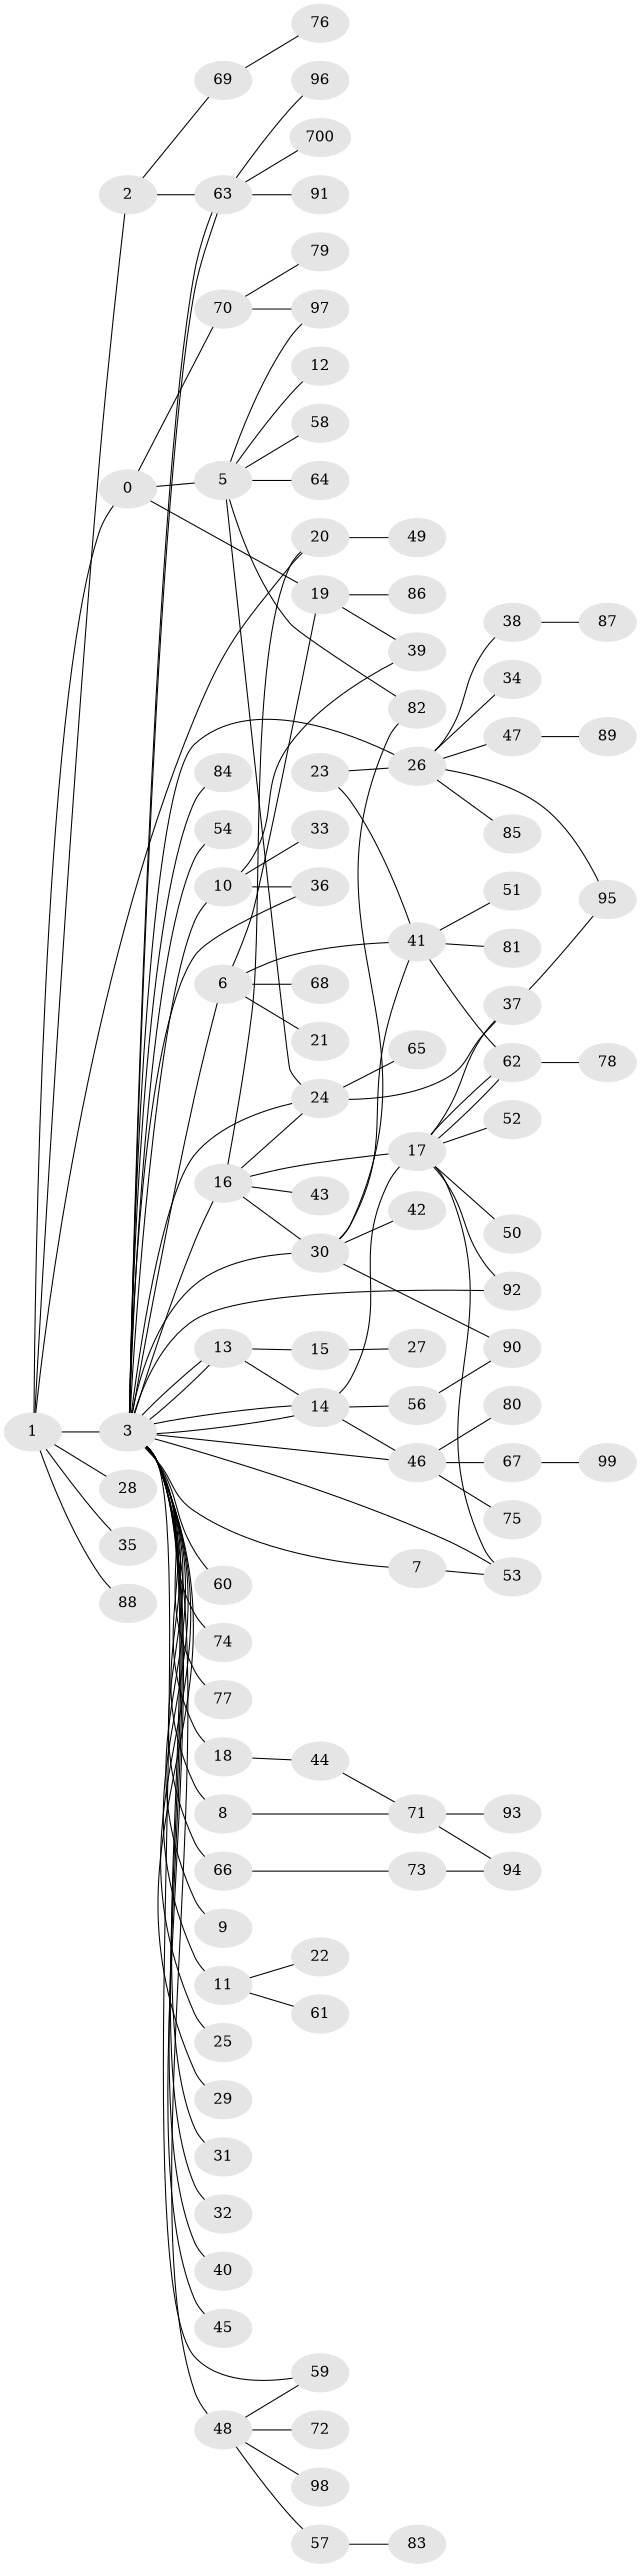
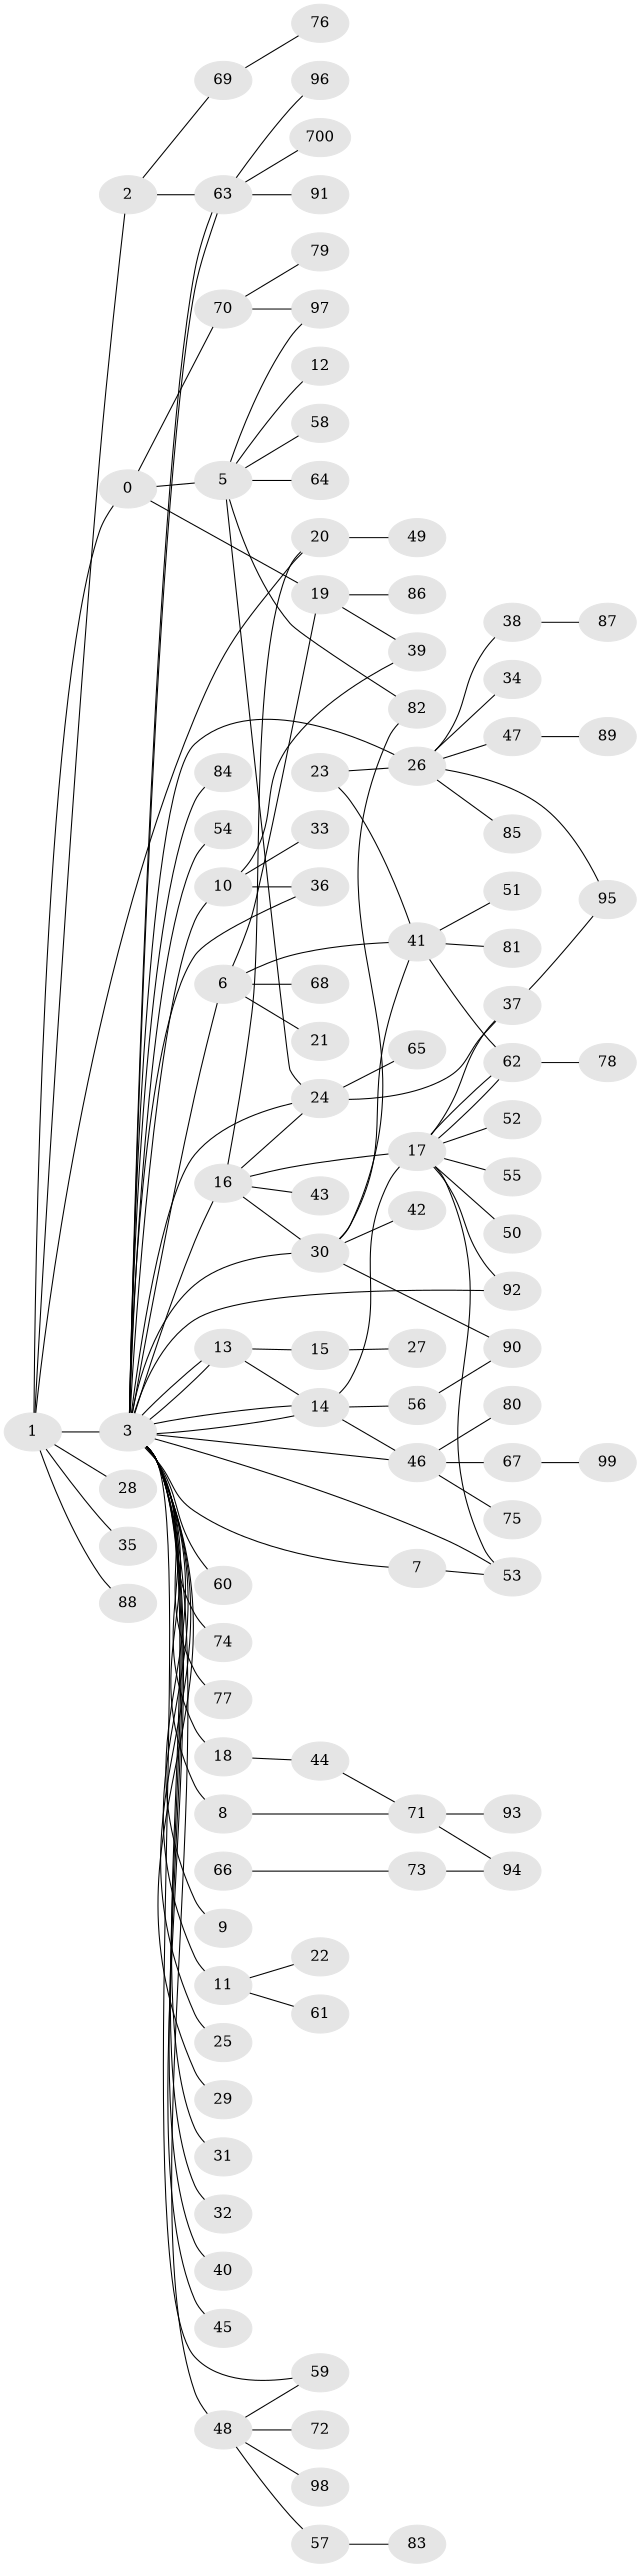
node "55": added
edge "3" -- "66": removed
